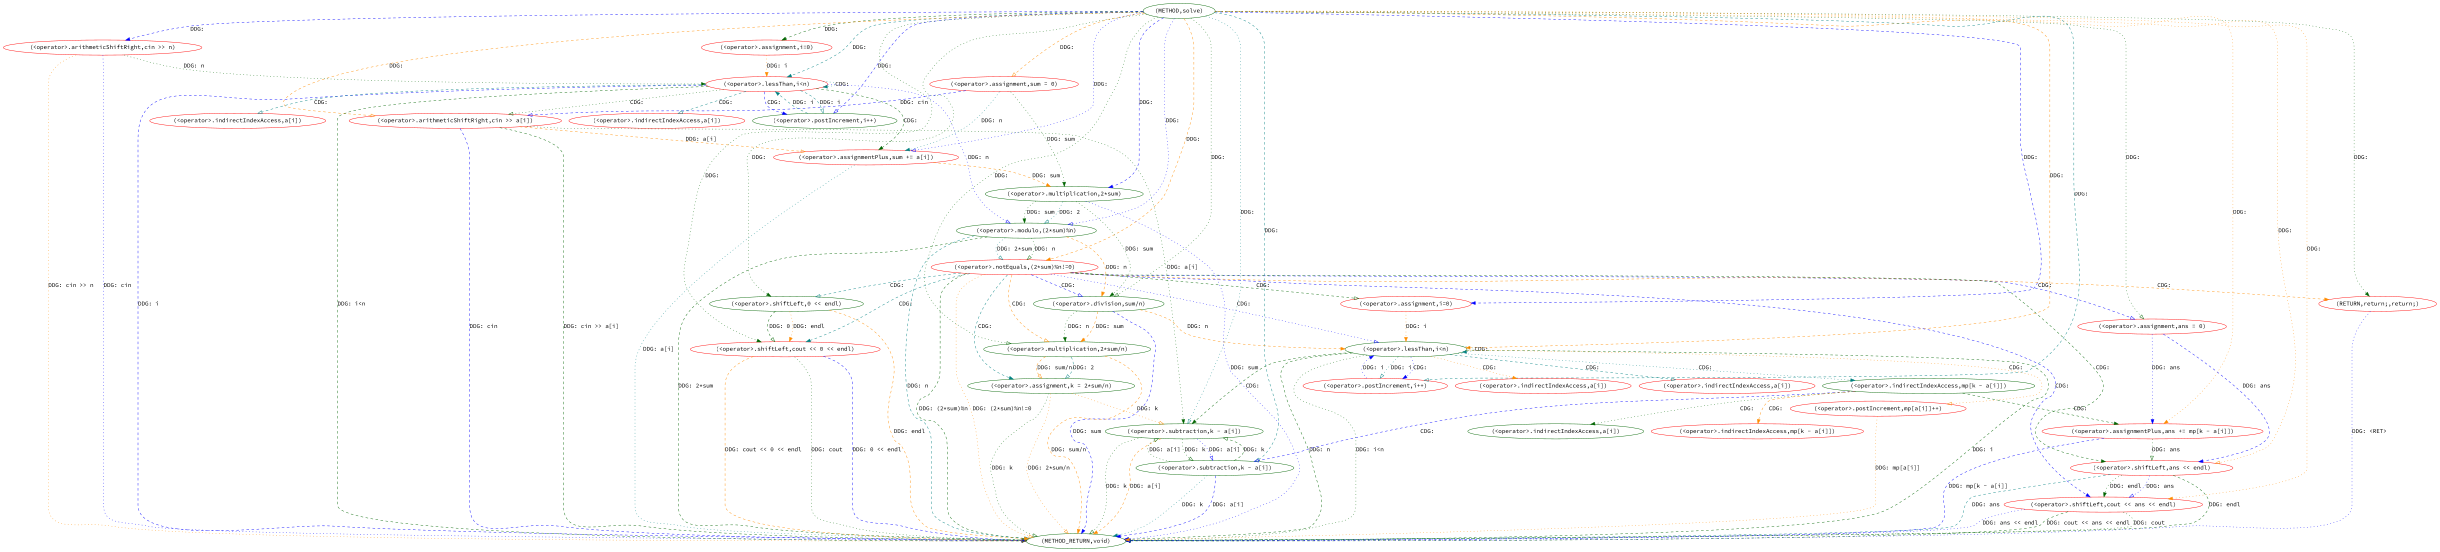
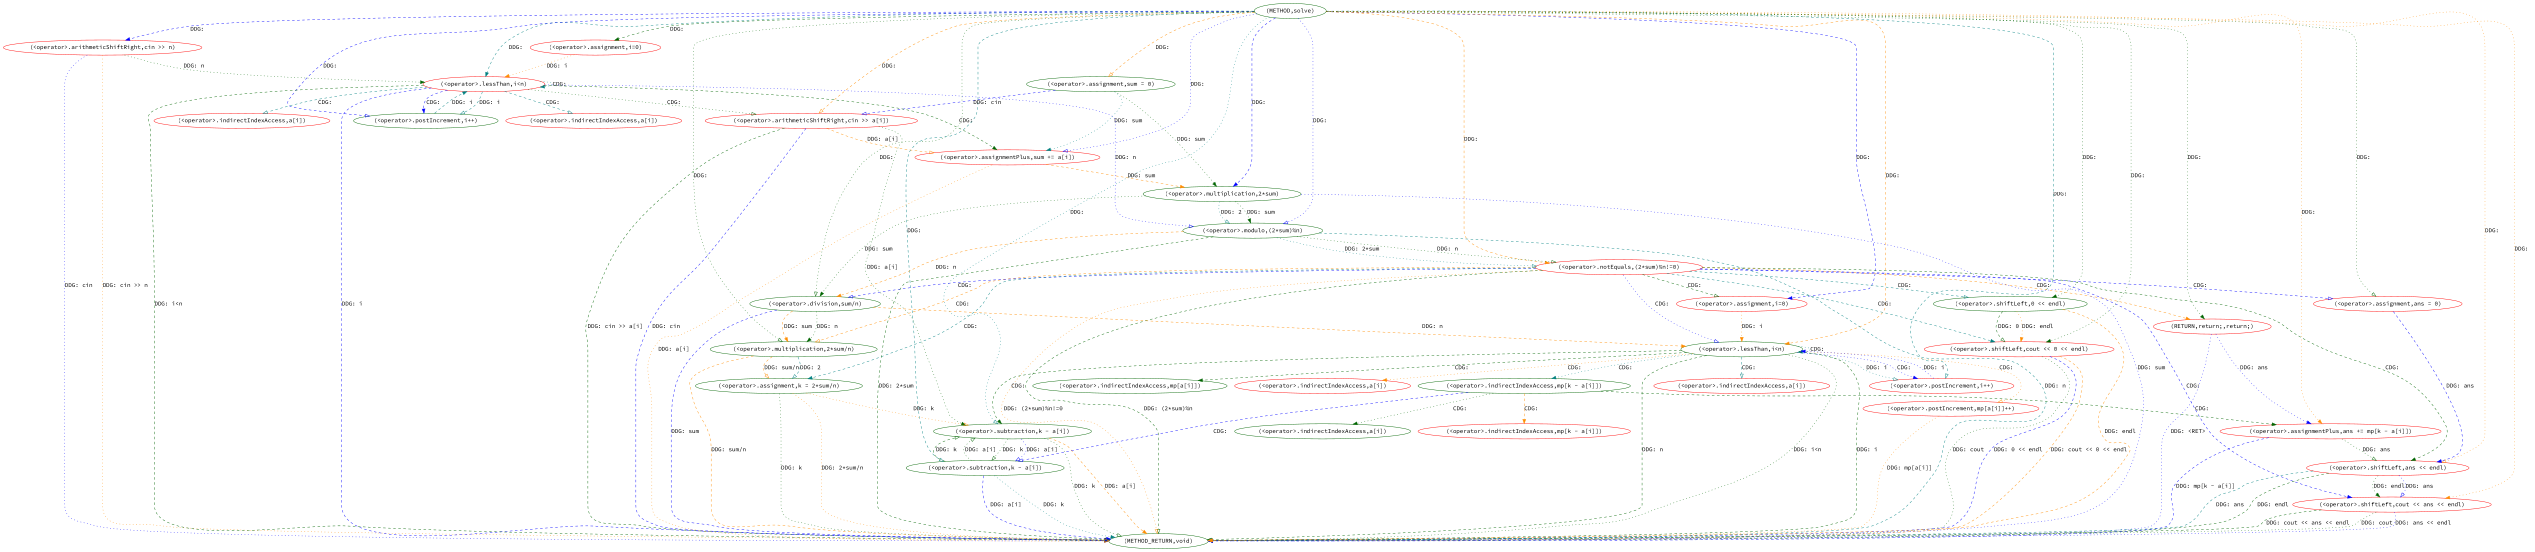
node "(<operator>.assignment,sum = 0)": color red -> darkgreen
edge "(<operator>.assignment,sum = 0)" -> "(<operator>.assignmentPlus,sum += a[i])": label "DDG: n" -> "DDG: sum"
edge "(<operator>.assignment,ans = 0)" -> "(<operator>.assignmentPlus,ans += mp[k - a[i]])": now "(RETURN,return;,return;)" -> "(<operator>.assignmentPlus,ans += mp[k - a[i]])"
node "(<operator>.indirectIndexAccess,mp[a[i]])": added
edge "(<operator>.assignmentPlus,sum += a[i])" -> "(METHOD_RETURN,void)": color teal -> darkorange
